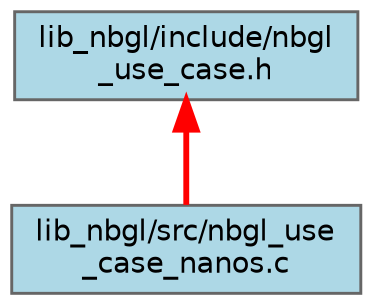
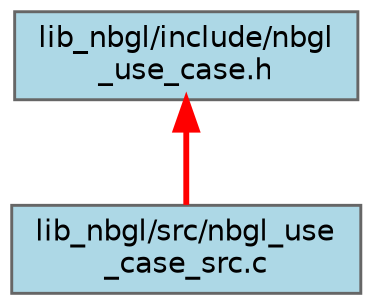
node "lib_nbgl/src/nbgl_use _case_nanos.c": label "lib_nbgl/src/nbgl_use _case_nanos.c" -> "lib_nbgl/src/nbgl_use _case_src.c"
